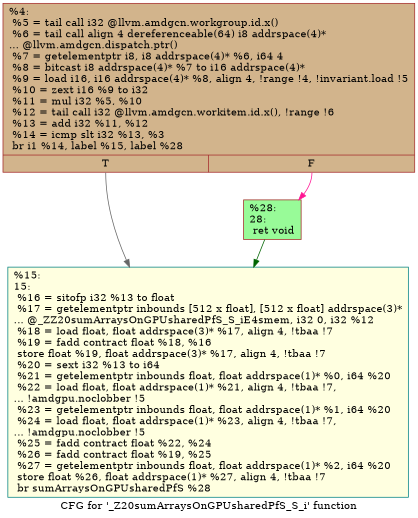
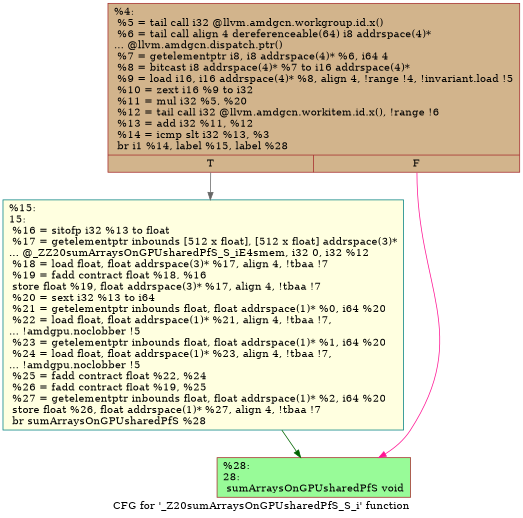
node "%4:": text "%11 = mul i32 %5, %10" -> "%11 = mul i32 %5, %20"
node "%28:": text "ret void" -> "sumArraysOnGPUsharedPfS void"
edge "%28:" -> "%15:": reversed
